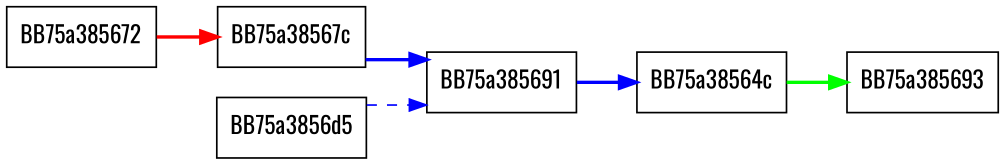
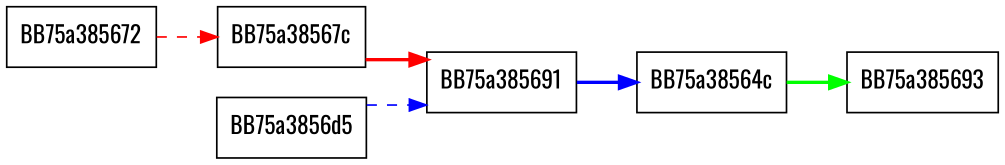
edge "BB75a385672" -> "BB75a38567c": style bold -> dashed
edge "BB75a38567c" -> "BB75a385691": color blue -> red
